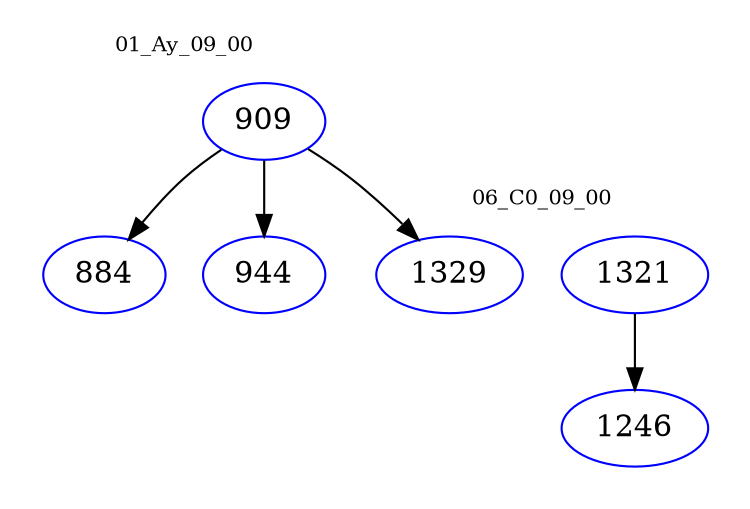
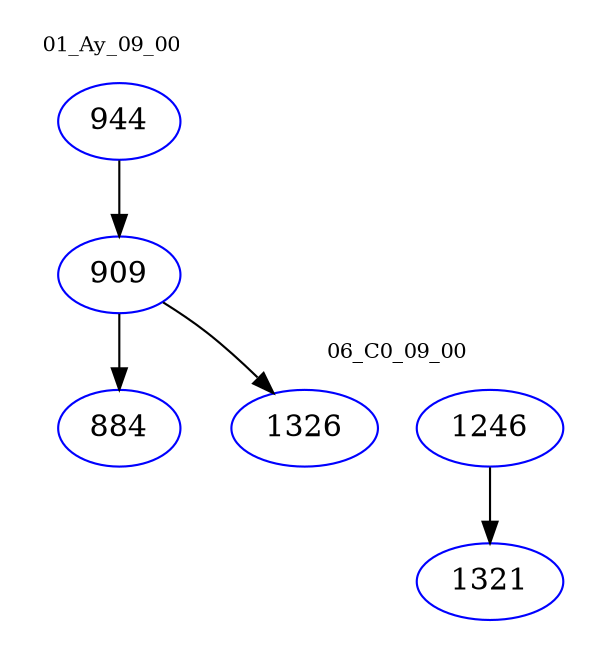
edge "909" -> "944": reversed
node "1329": label "1329" -> "1326"
edge "1321" -> "1246": reversed
